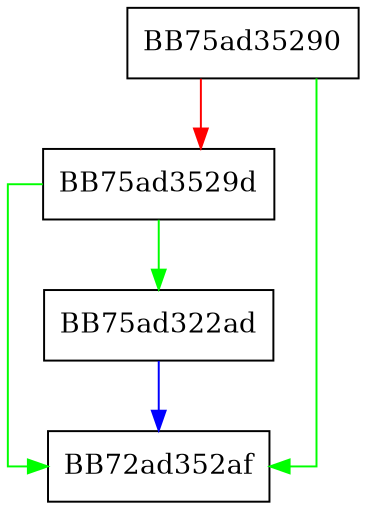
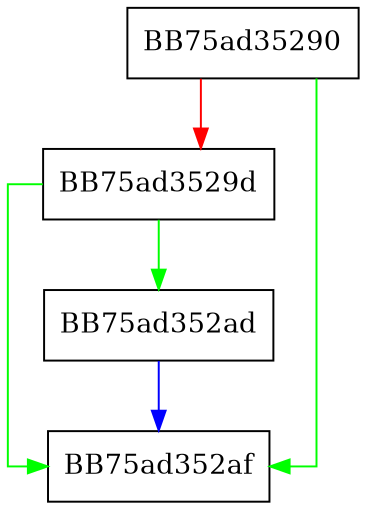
node "BB75ad322ad": label "BB75ad322ad" -> "BB75ad352ad"
node "BB72ad352af": label "BB72ad352af" -> "BB75ad352af"
